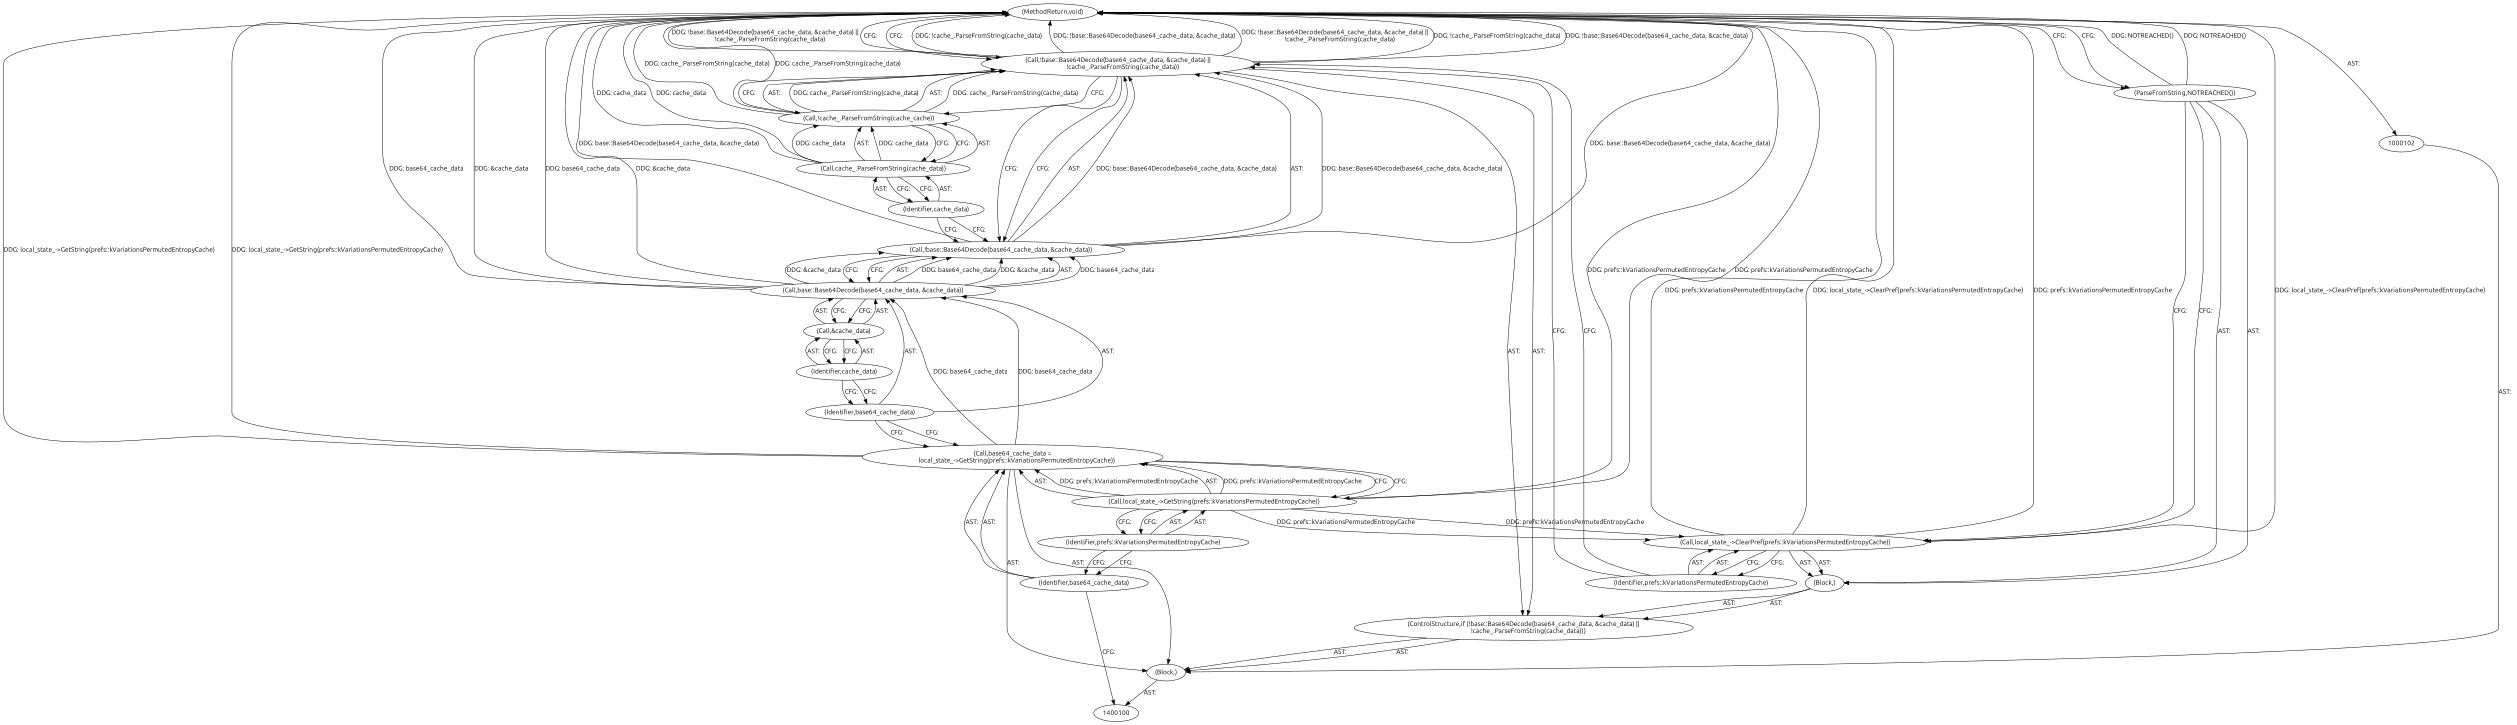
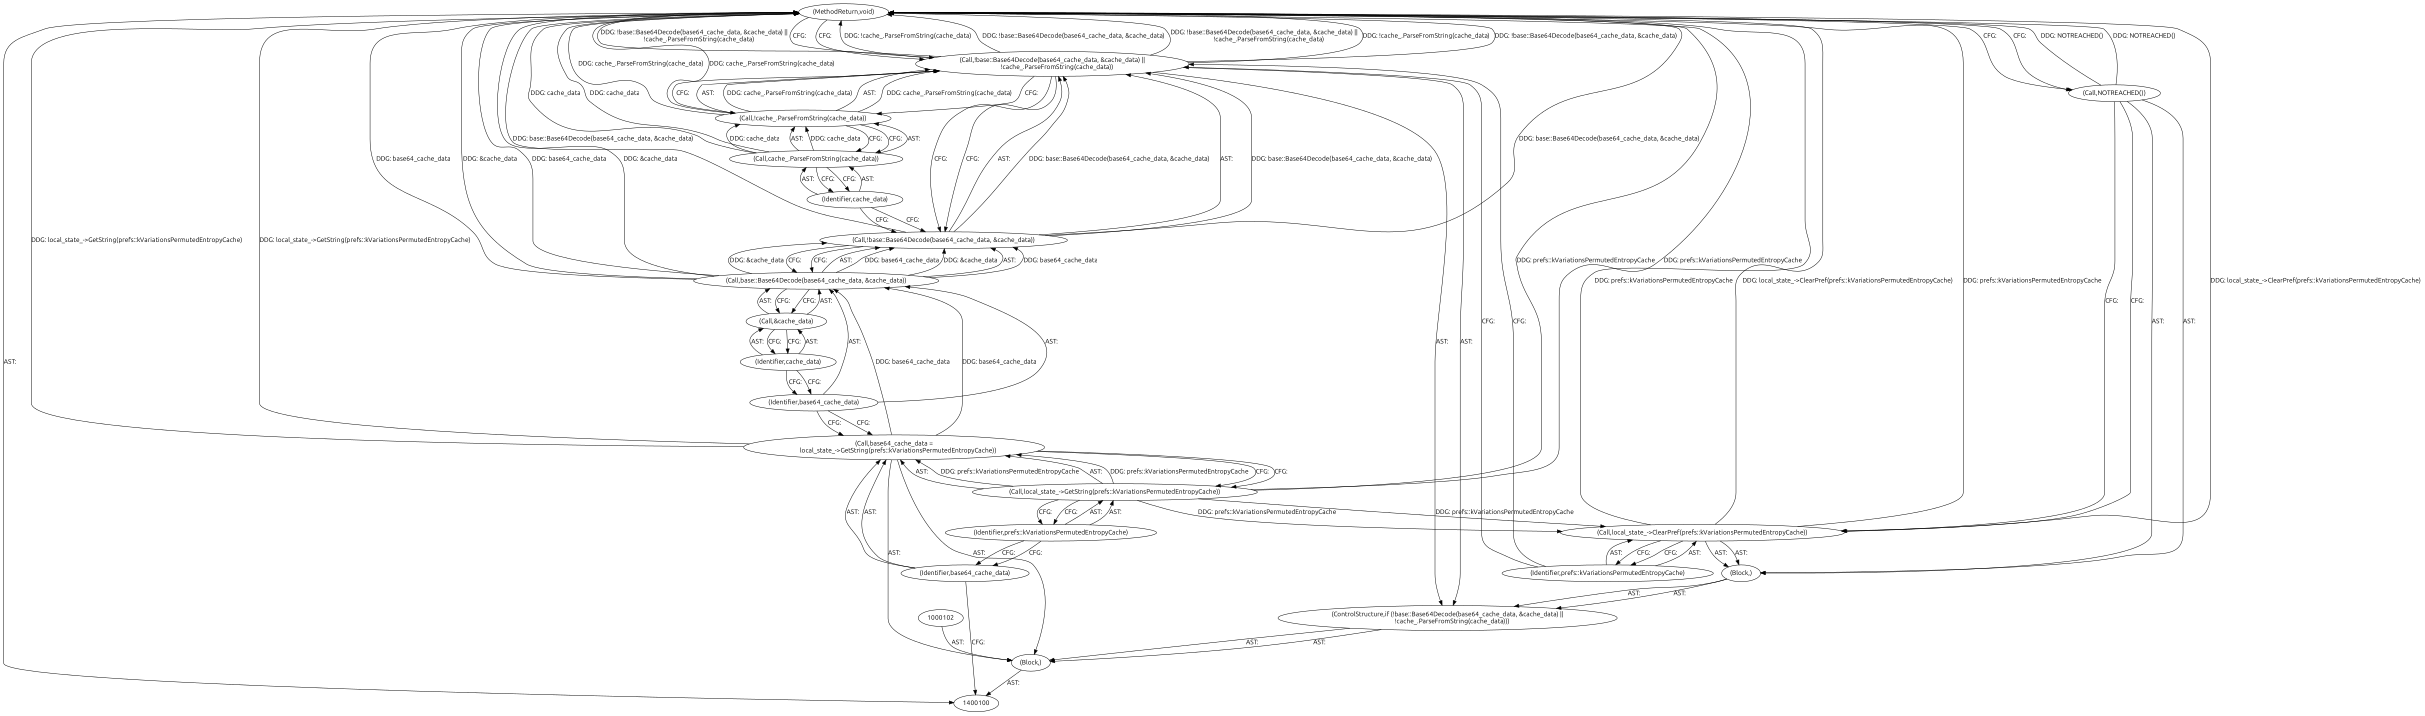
edge "(MethodReturn,void)" -> "1000102": now "(MethodReturn,void)" -> "1400100"
node "(ParseFromString,NOTREACHED())": label "(ParseFromString,NOTREACHED())" -> "(Call,NOTREACHED())"
node "(Call,!cache_.ParseFromString(cache_cache))": label "(Call,!cache_.ParseFromString(cache_cache))" -> "(Call,!cache_.ParseFromString(cache_data))"
